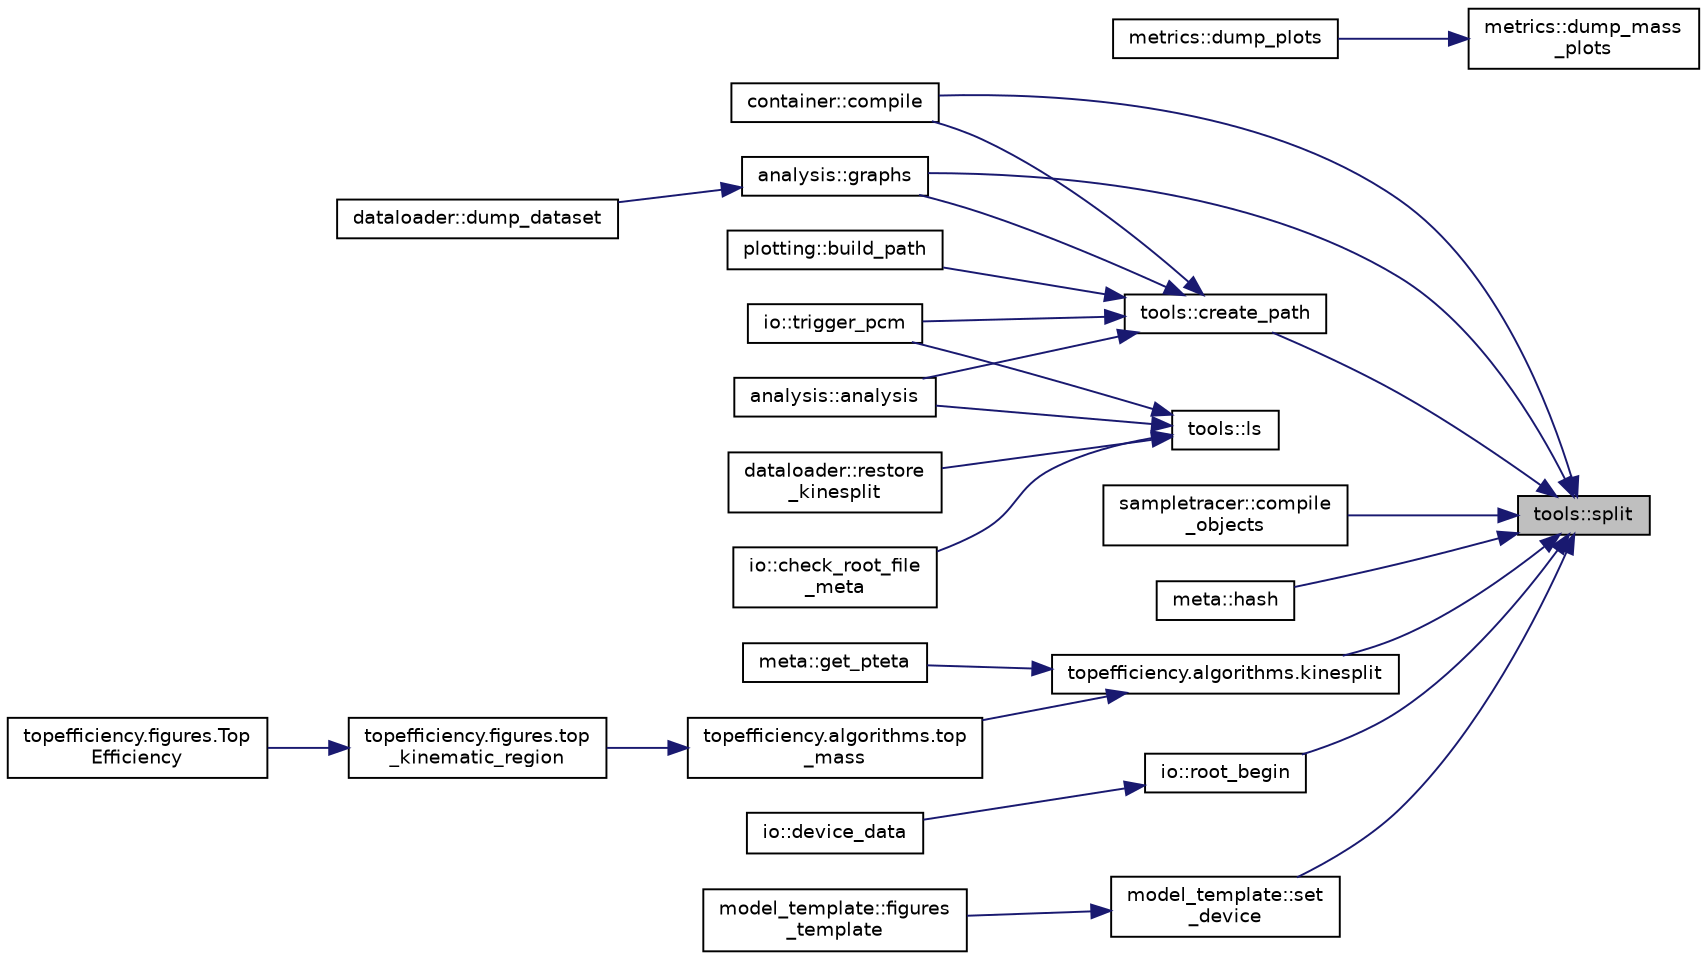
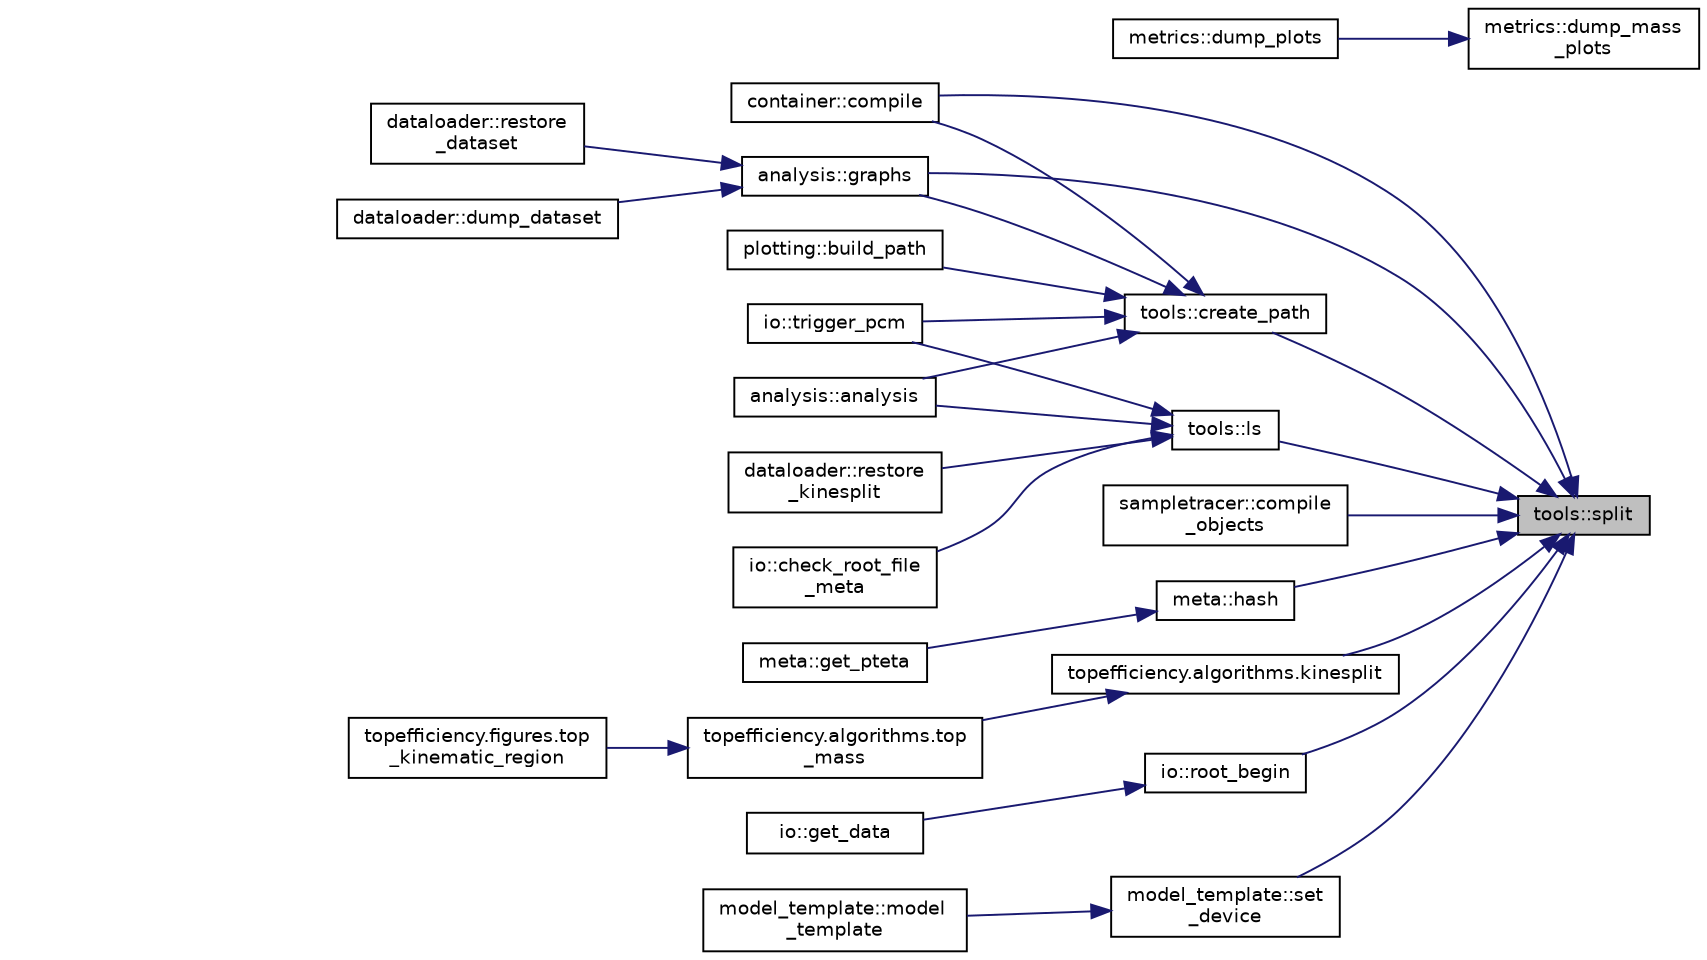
node "dataloader::restore _dataset": added
edge "tools::ls" -> "tools::split": added
edge "meta::get_pteta" -> "topefficiency.algorithms.kinesplit": now "meta::get_pteta" -> "meta::hash"
node "topefficiency.figures.Top Efficiency": removed
node "io::device_data": label "io::device_data" -> "io::get_data"
node "model_template::figures _template": label "model_template::figures _template" -> "model_template::model _template"
